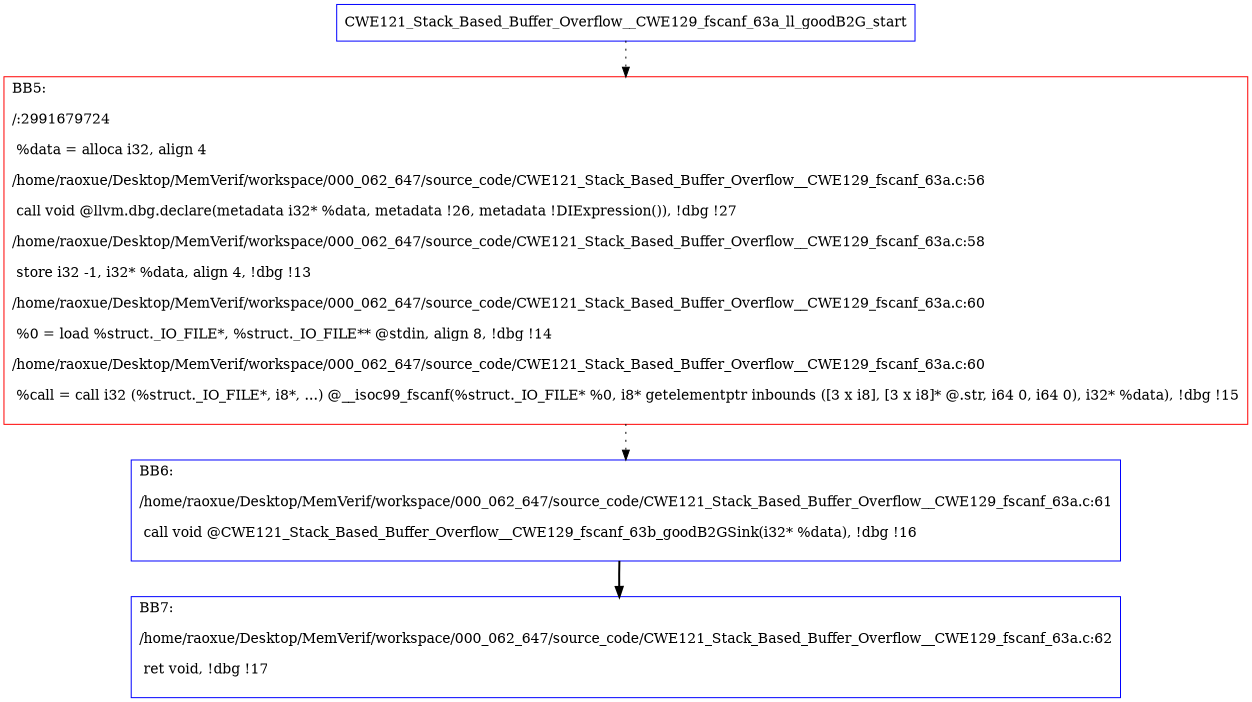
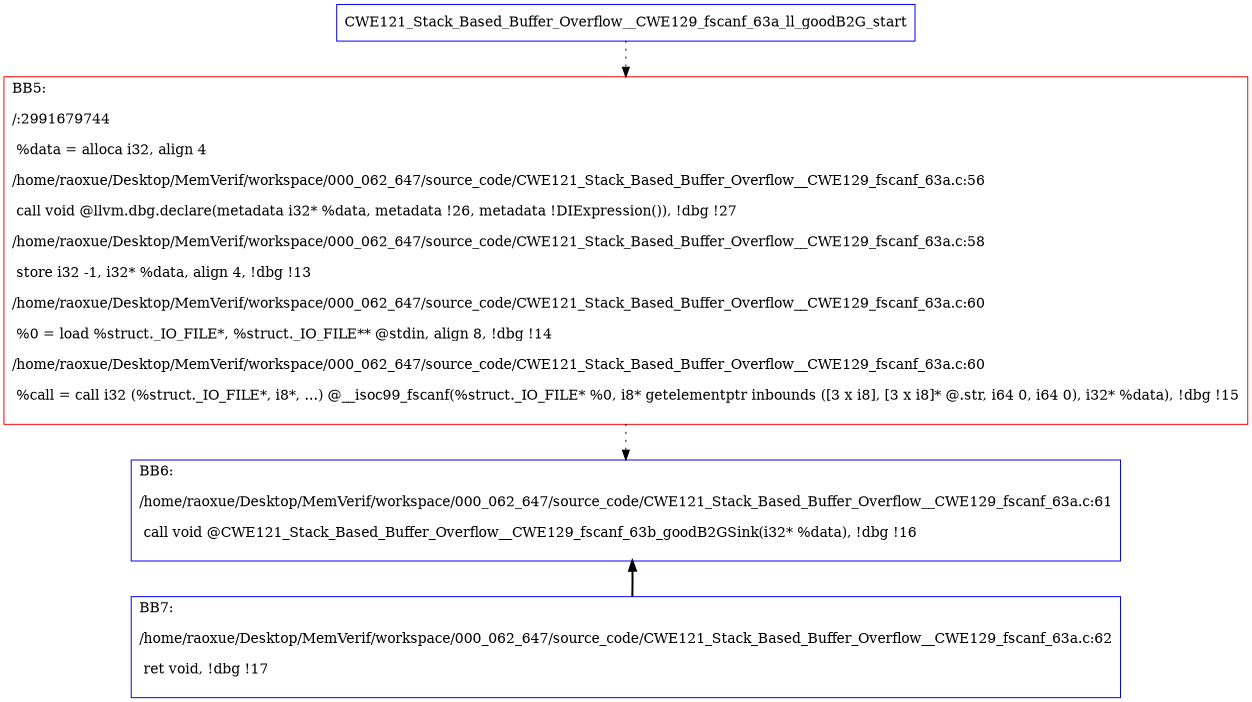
node "BB5:": text "/:2991679724" -> "/:2991679744"
edge "BB6:" -> "BB7:": reversed
